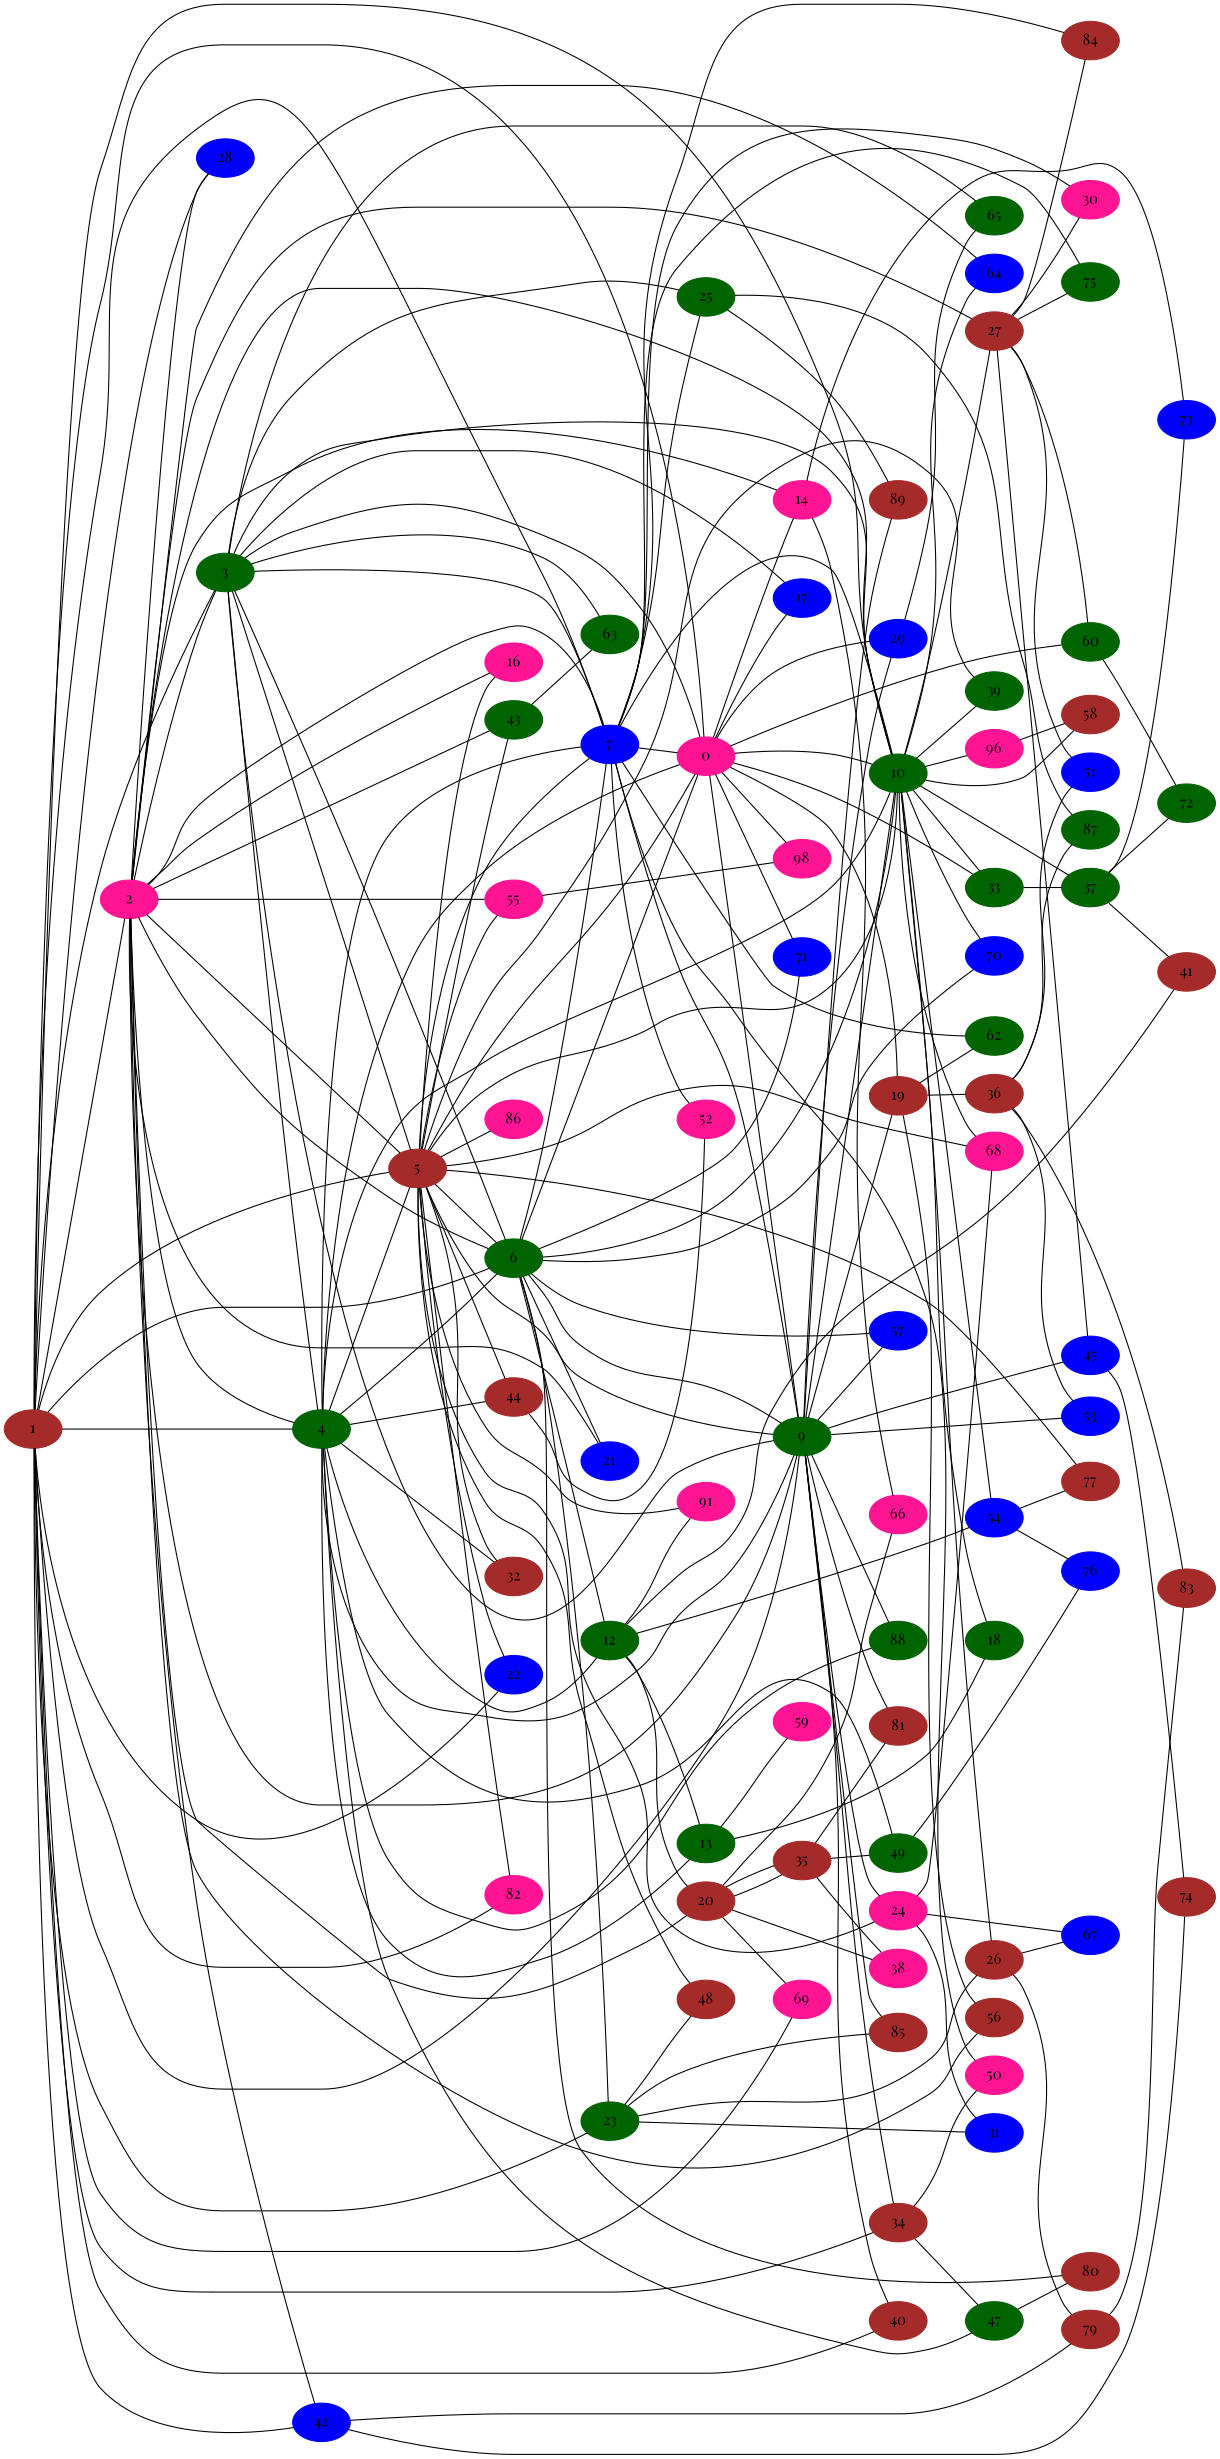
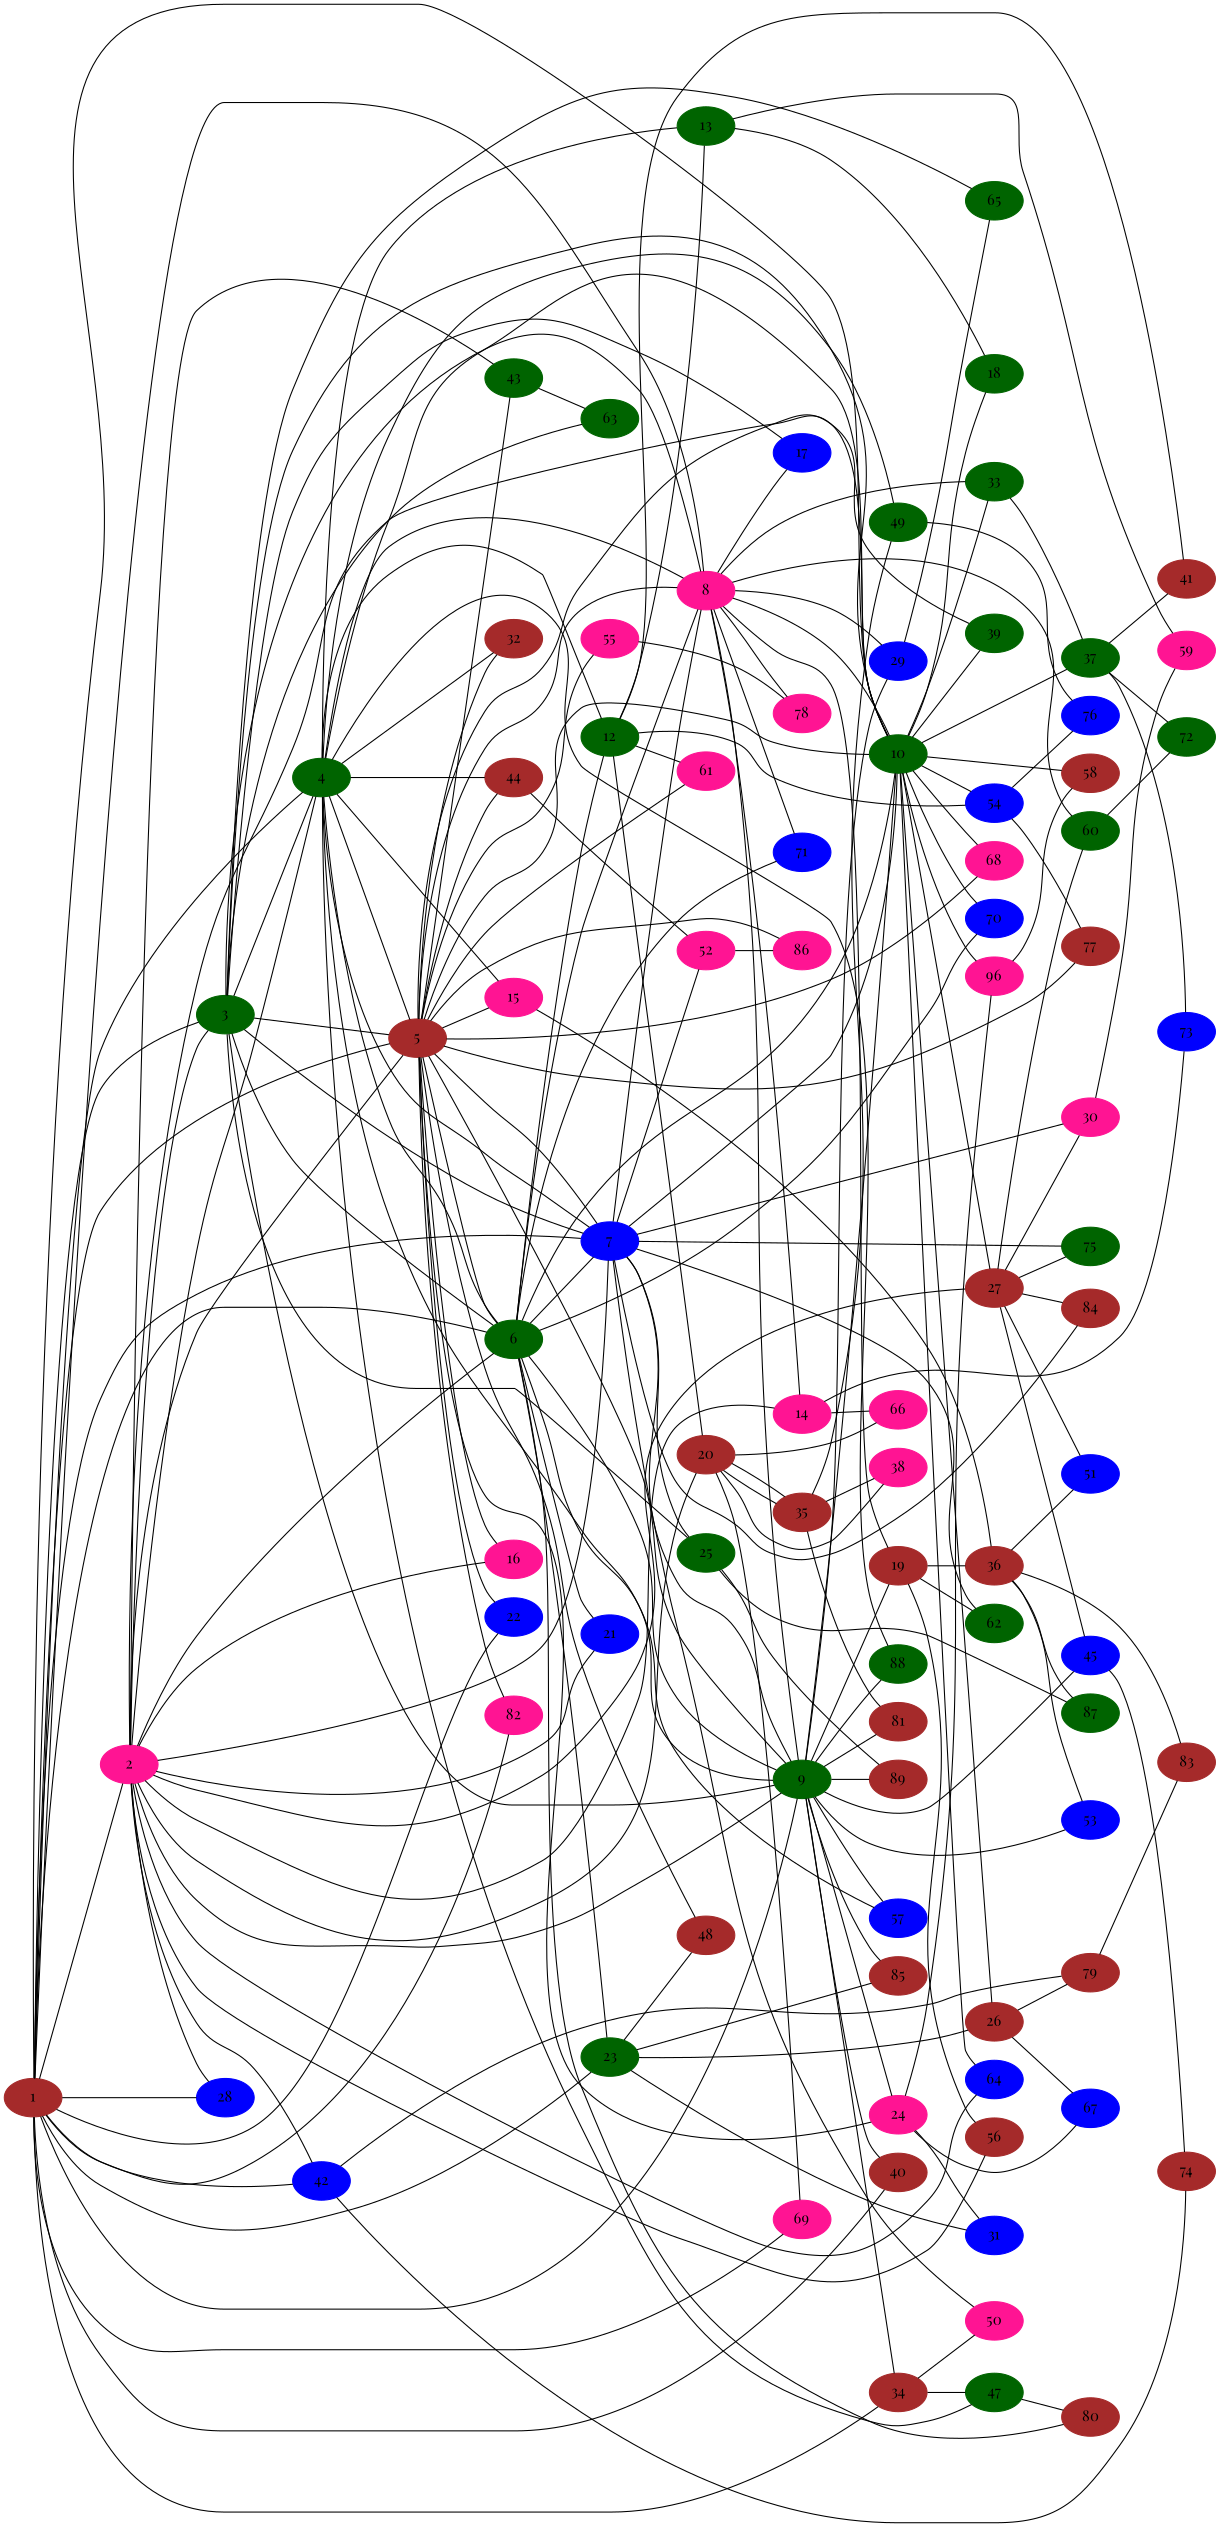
node "0": label "0" -> "8"
node "98": label "98" -> "78"
edge "59" -- "30": added
edge "2" -- "55": removed
edge "52" -- "86": added
node "15": added
edge "68" -- "24": now "96" -- "24"
node "91": label "91" -> "61"
